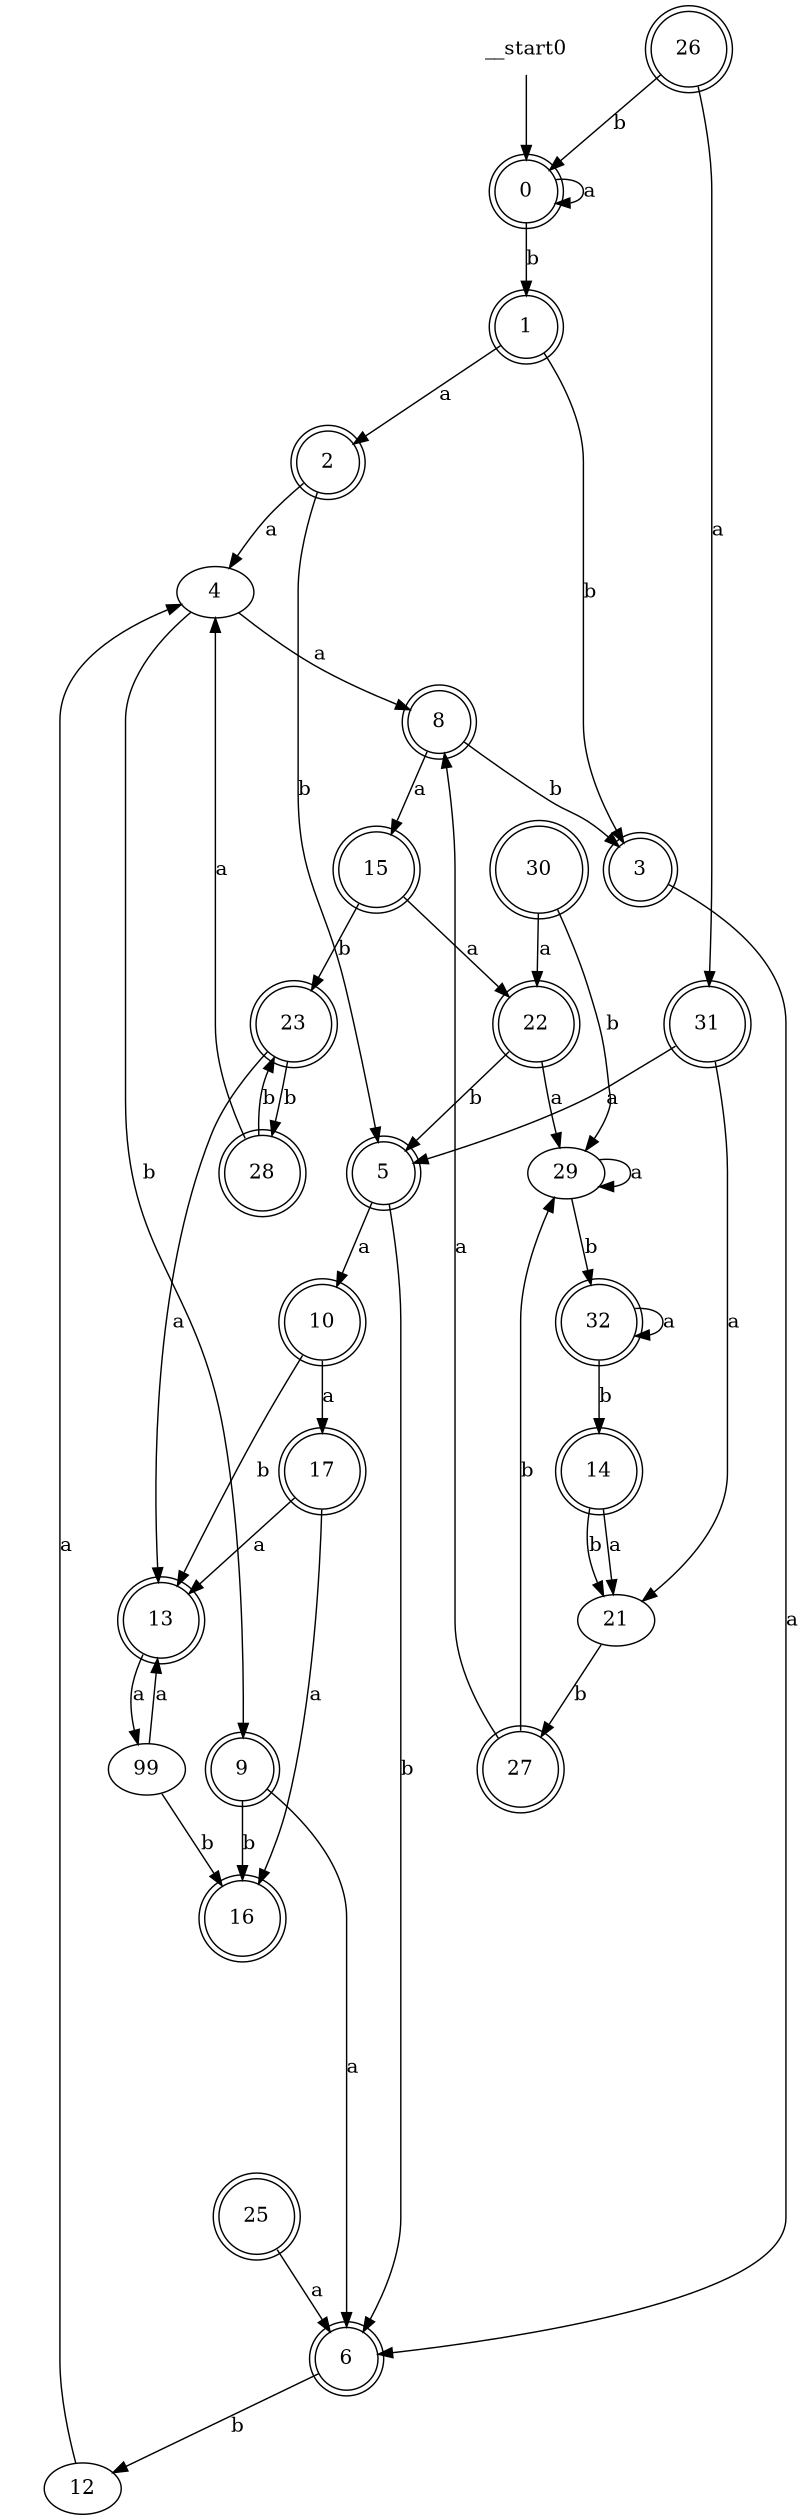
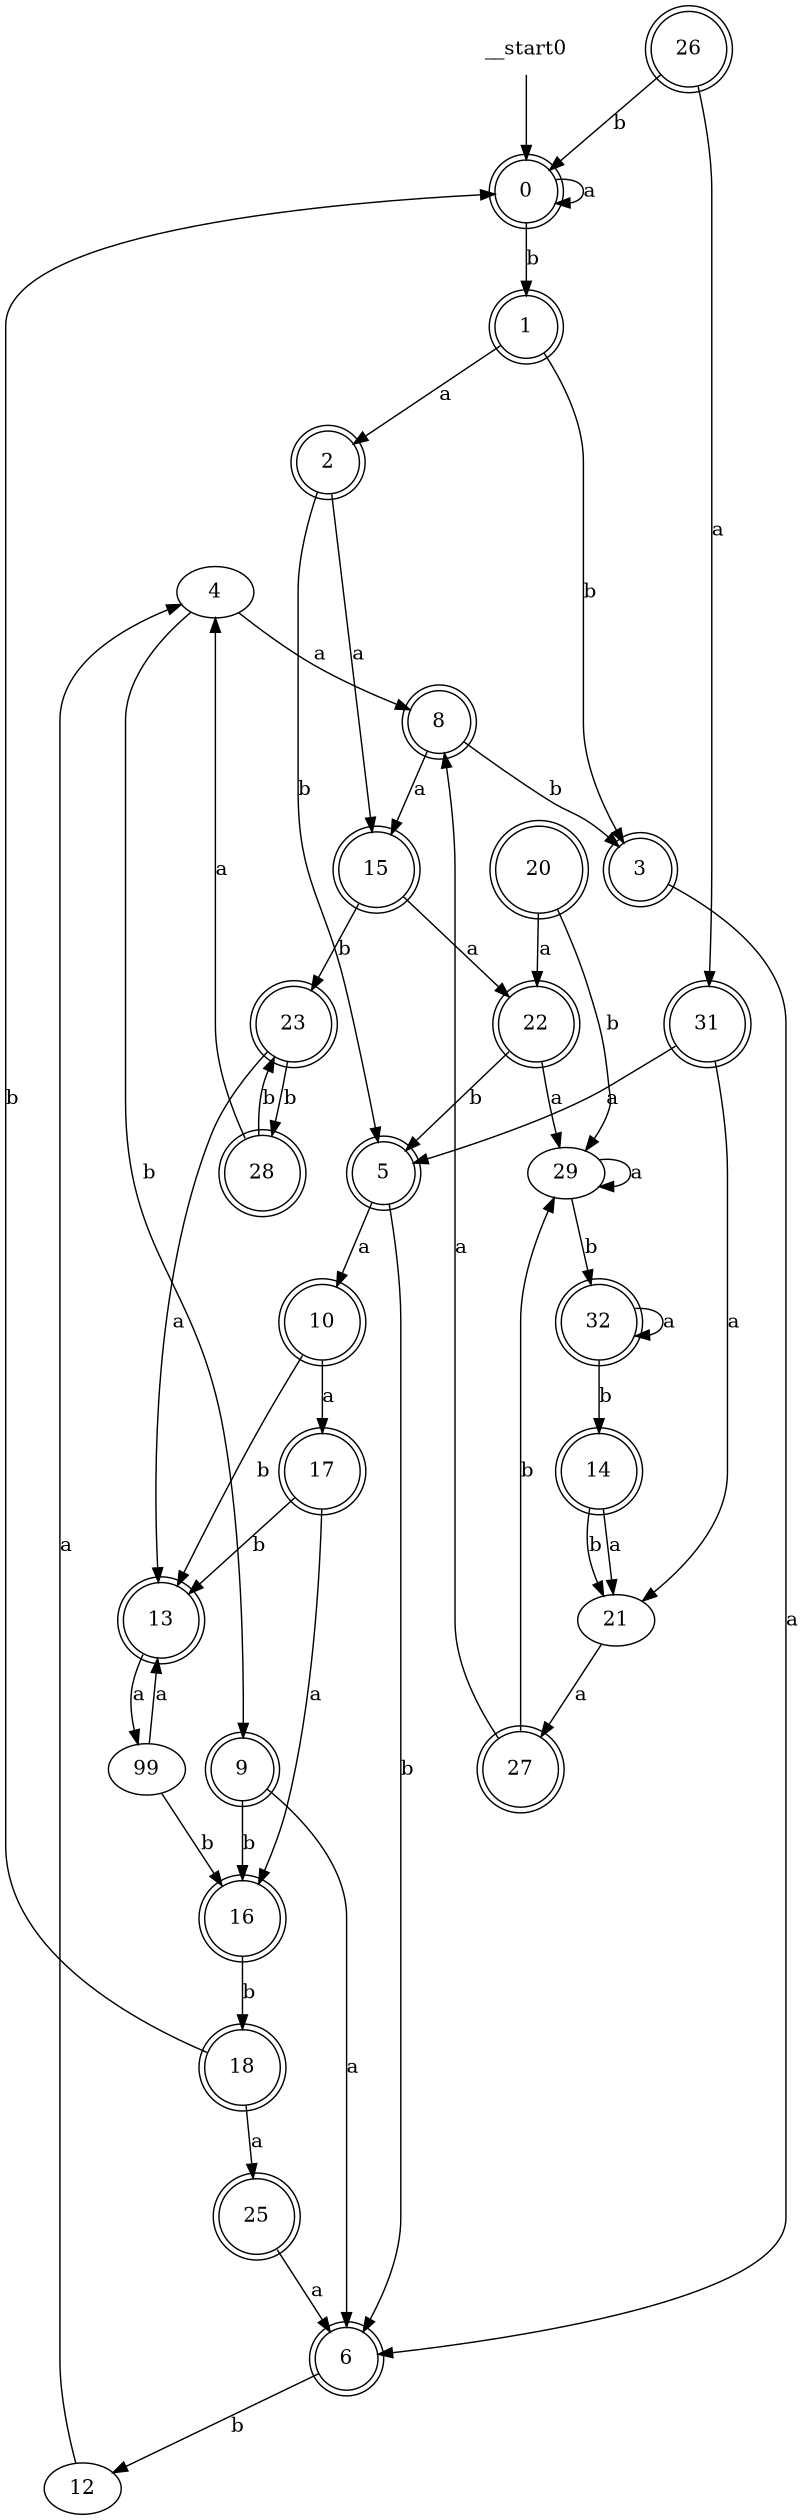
edge "2" -> "4": now "2" -> "15"
node "30": label "30" -> "20"
edge "17" -> "13": label "a" -> "b"
edge "21" -> "27": label "b" -> "a"
node "18": added
